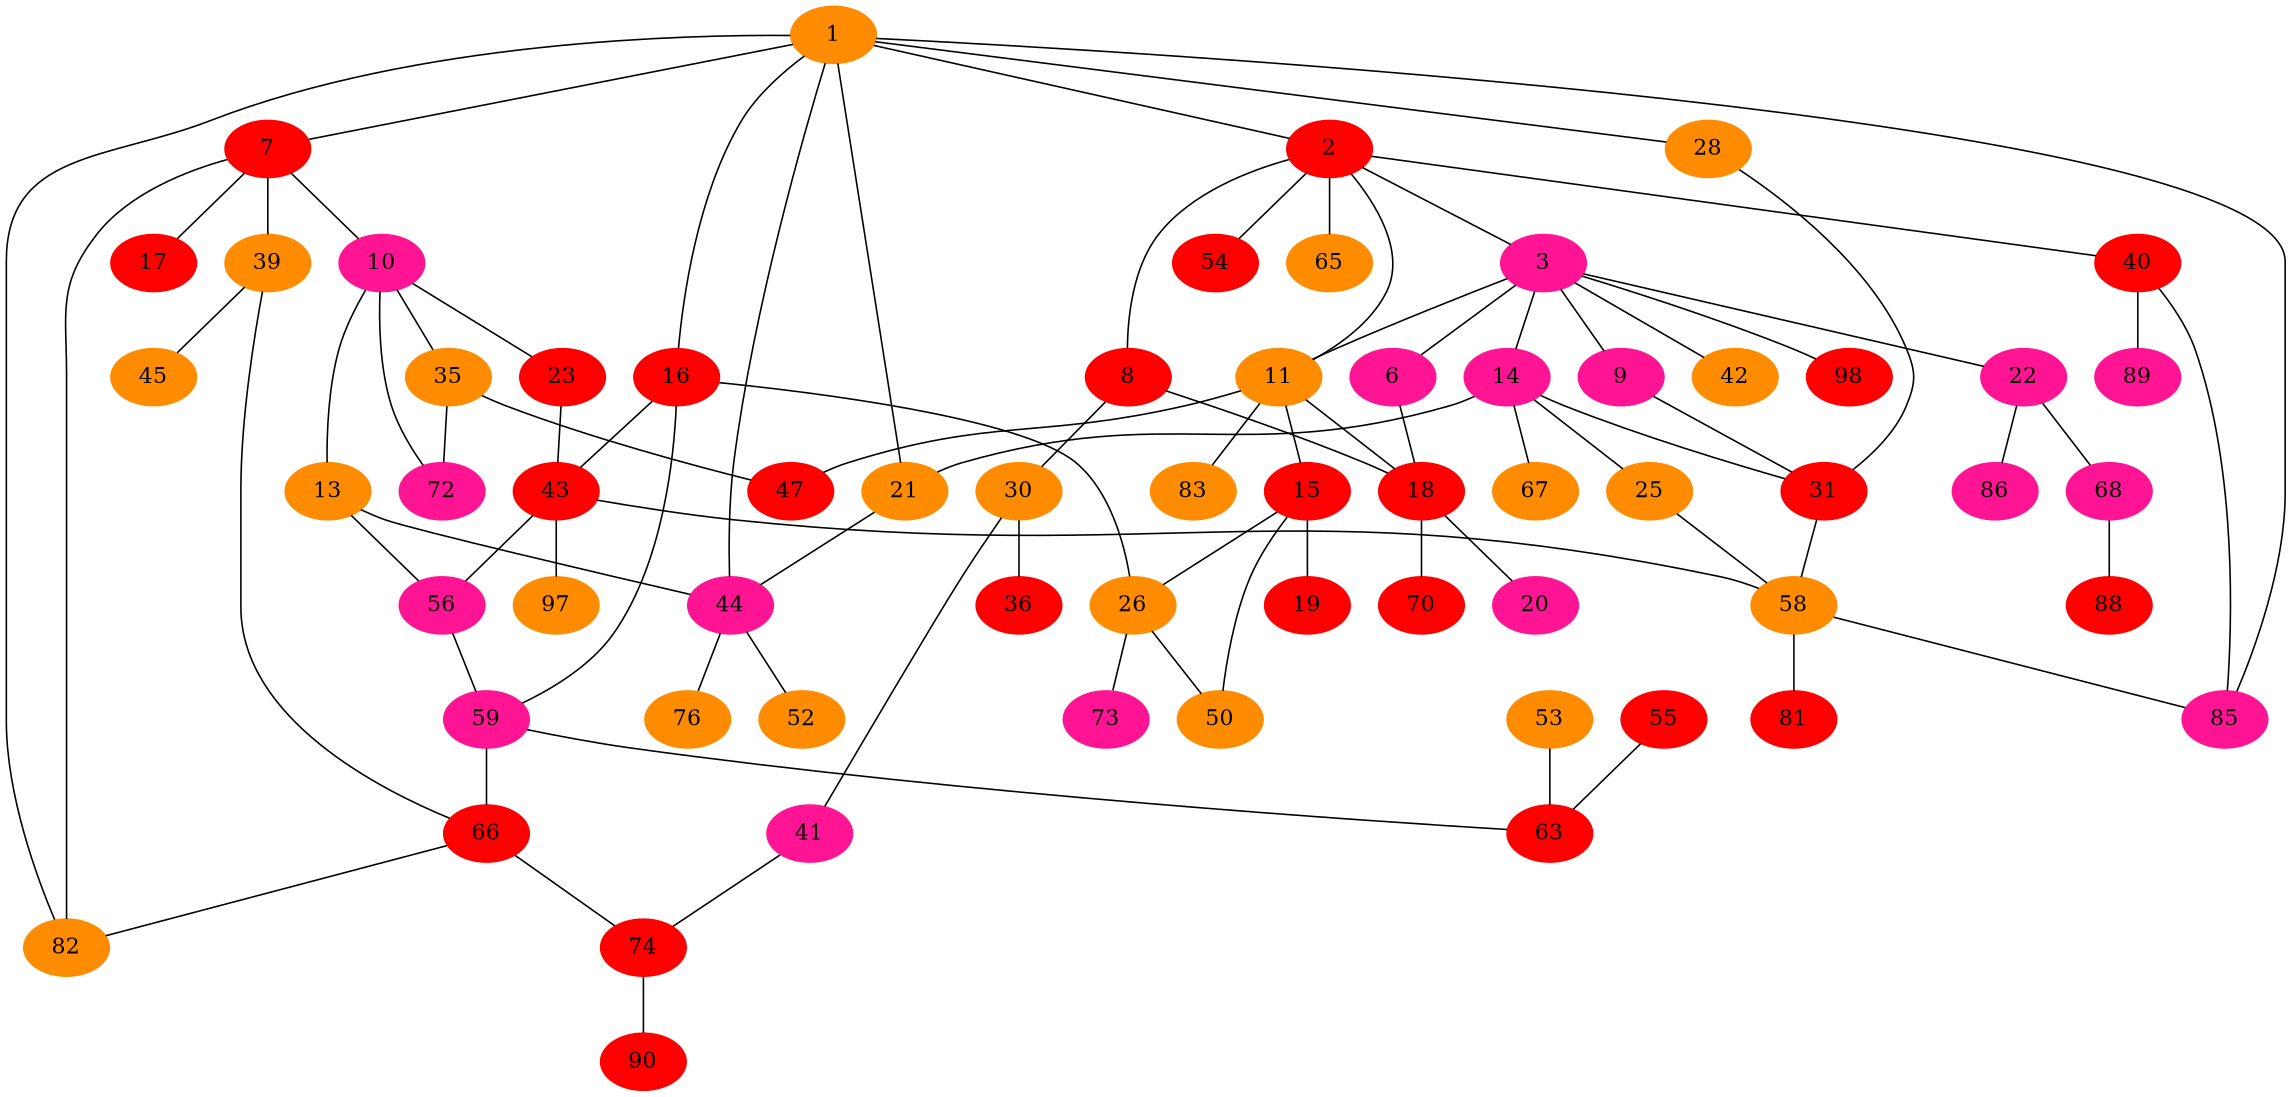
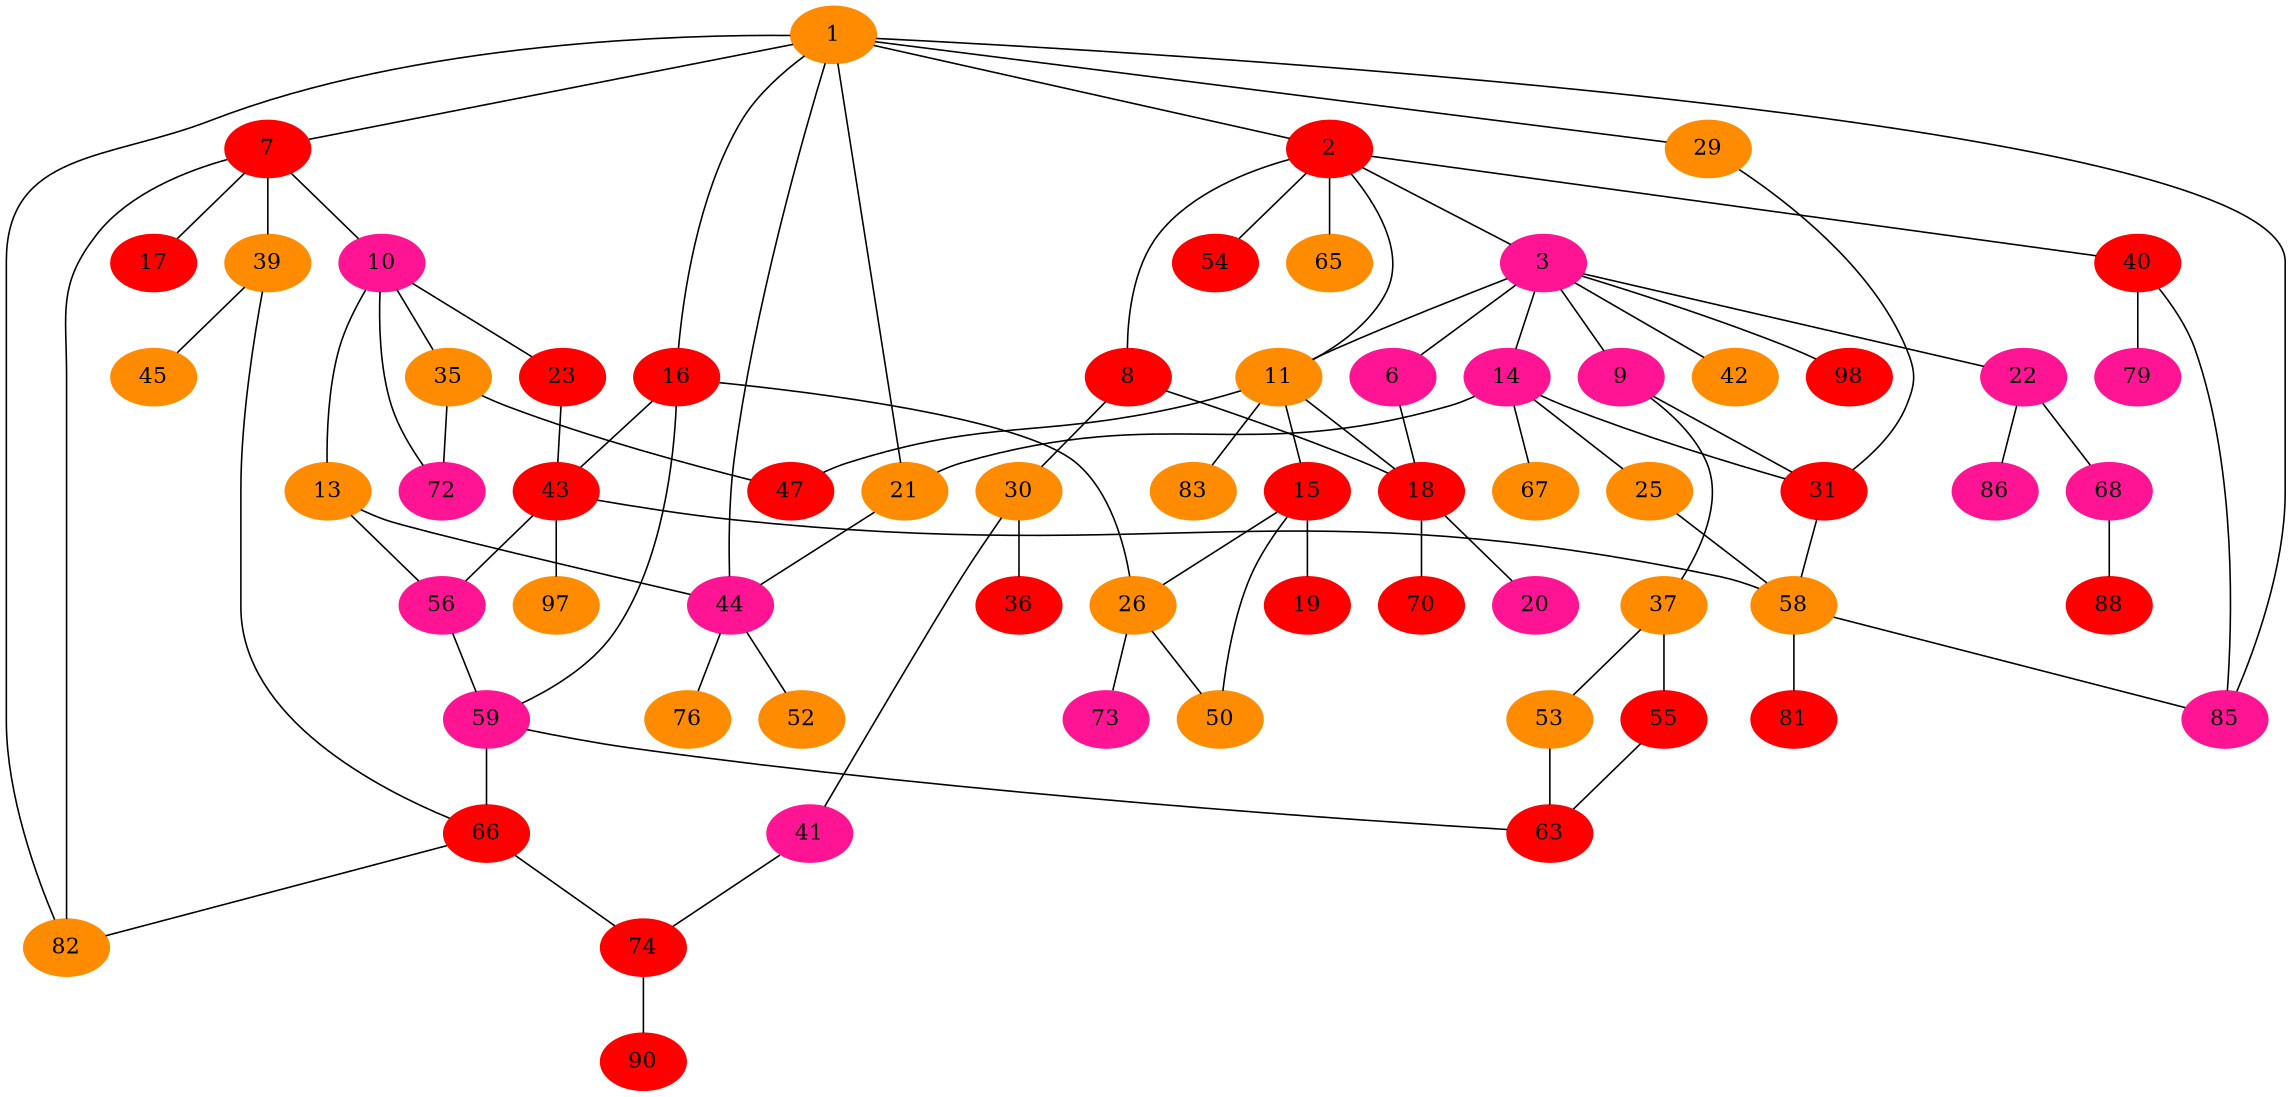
node "28": label "28" -> "29"
node "89": label "89" -> "79"
node "37": added
